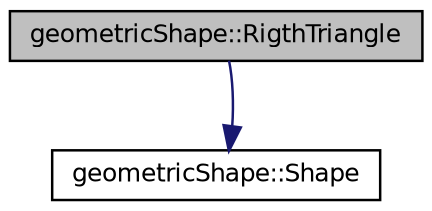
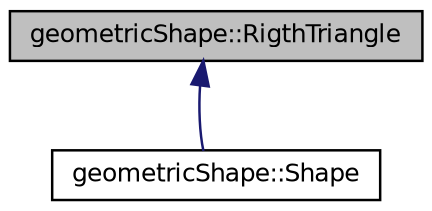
edge "geometricShape::RigthTriangle" -> "geometricShape::Shape": reversed
